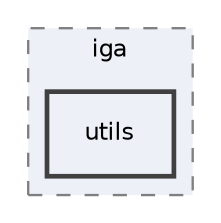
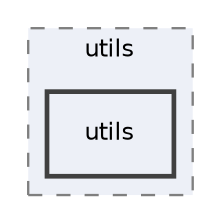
cluster "iga": label "iga" -> "utils"
